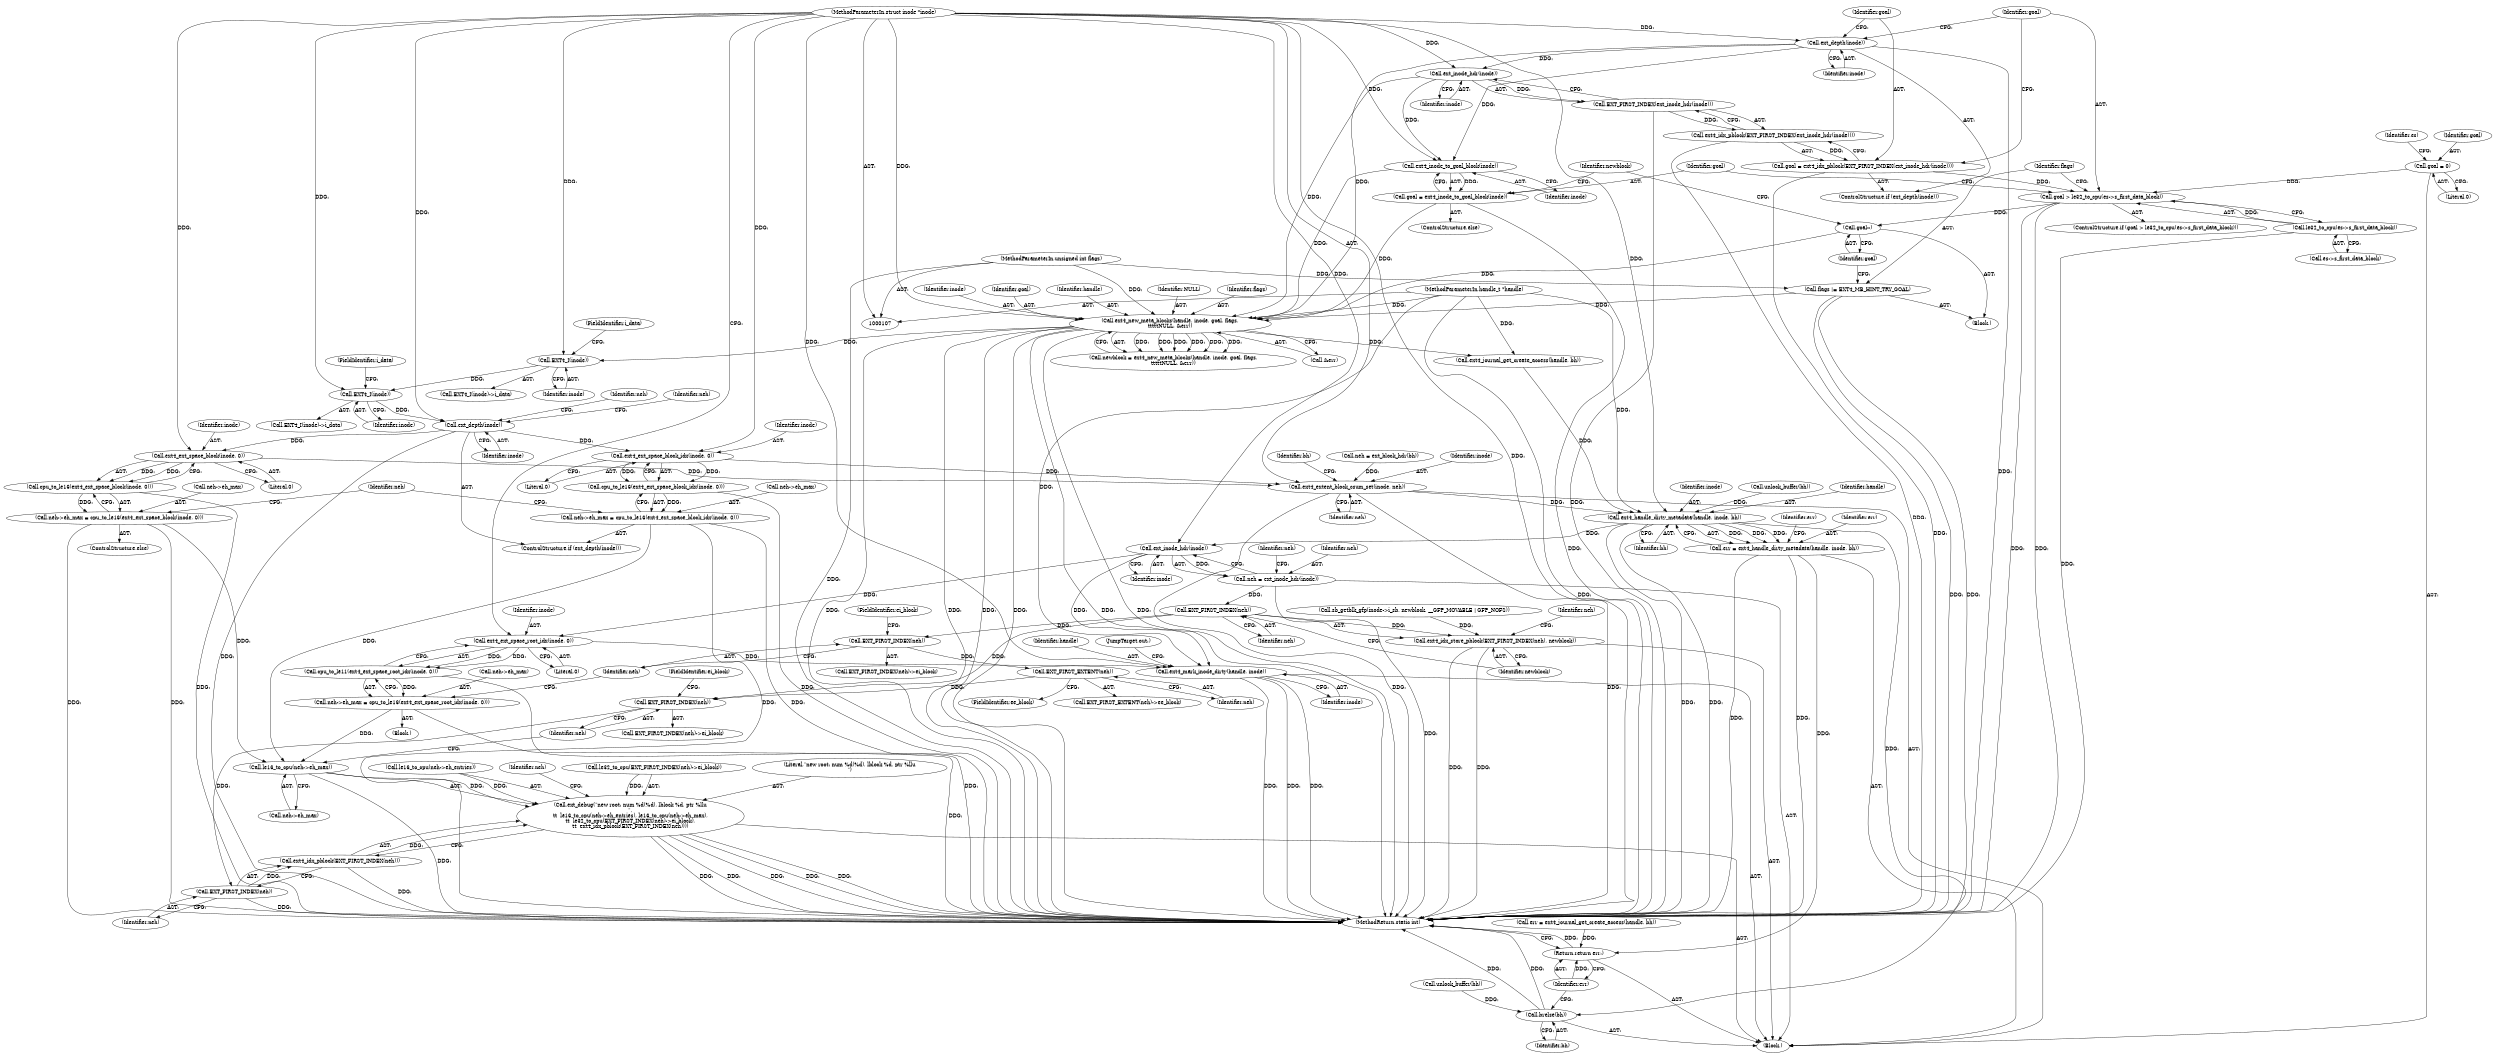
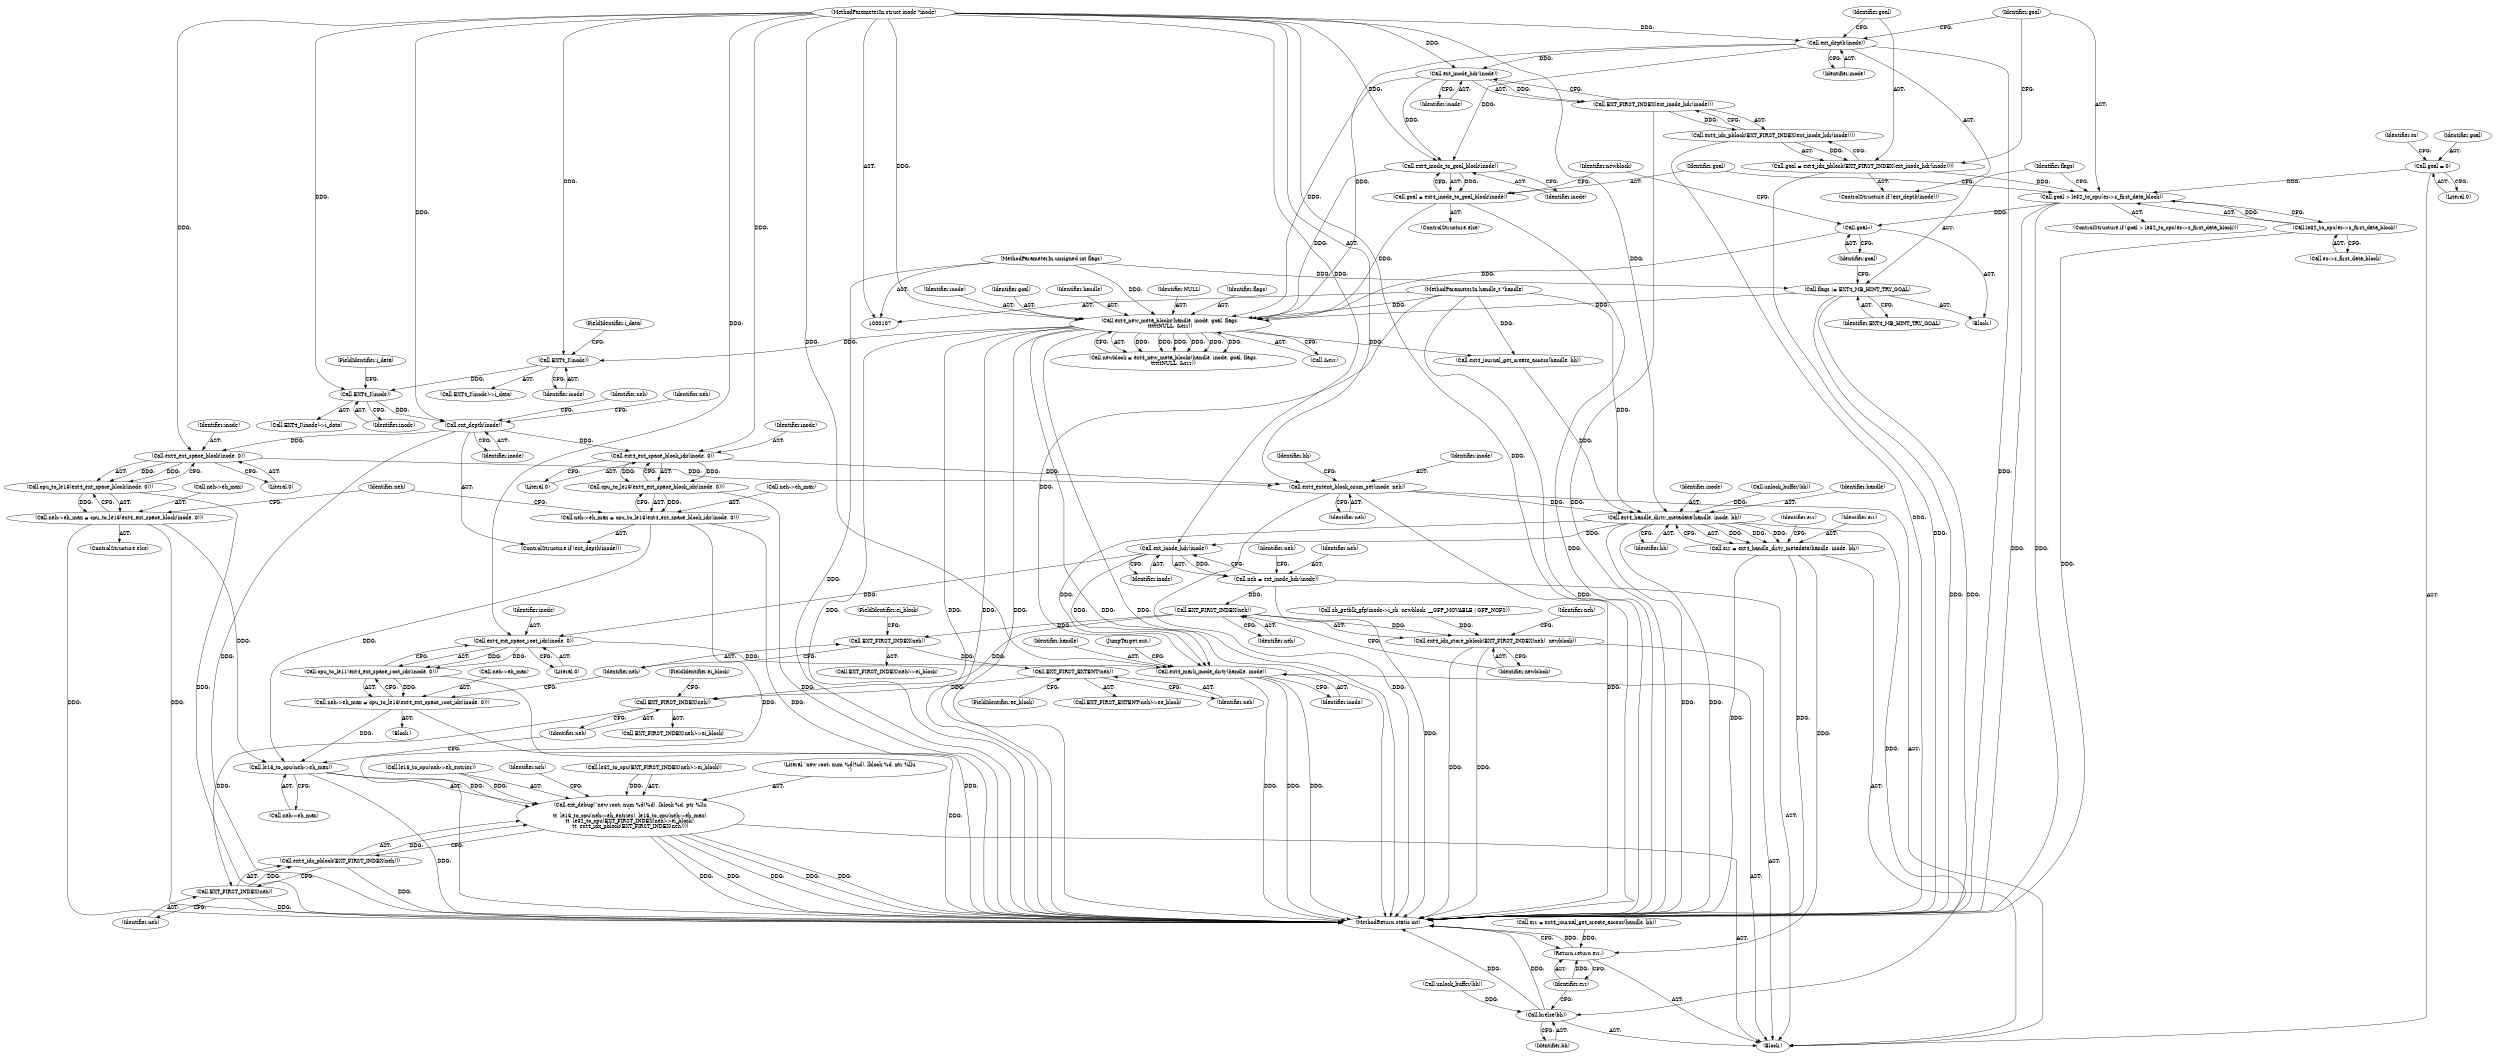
edge "(MethodParameterIn,struct inode *inode)" -> "(Call,ext4_ext_space_root_idx(inode, 0))": label "CFG: " -> "DDG: "
node "(Identifier,EXT4_MB_HINT_TRY_GOAL)": added
node "(Call,neh = ext_block_hdr(bh))": removed
edge "(Call,ext4_handle_dirty_metadata(handle, inode, bh))" -> "(Call,ext4_mark_inode_dirty(handle, inode))": added, label "DDG:"
edge "(Call,EXT_FIRST_EXTENT(neh))" -> "(FieldIdentifier,ee_block)": reversed
